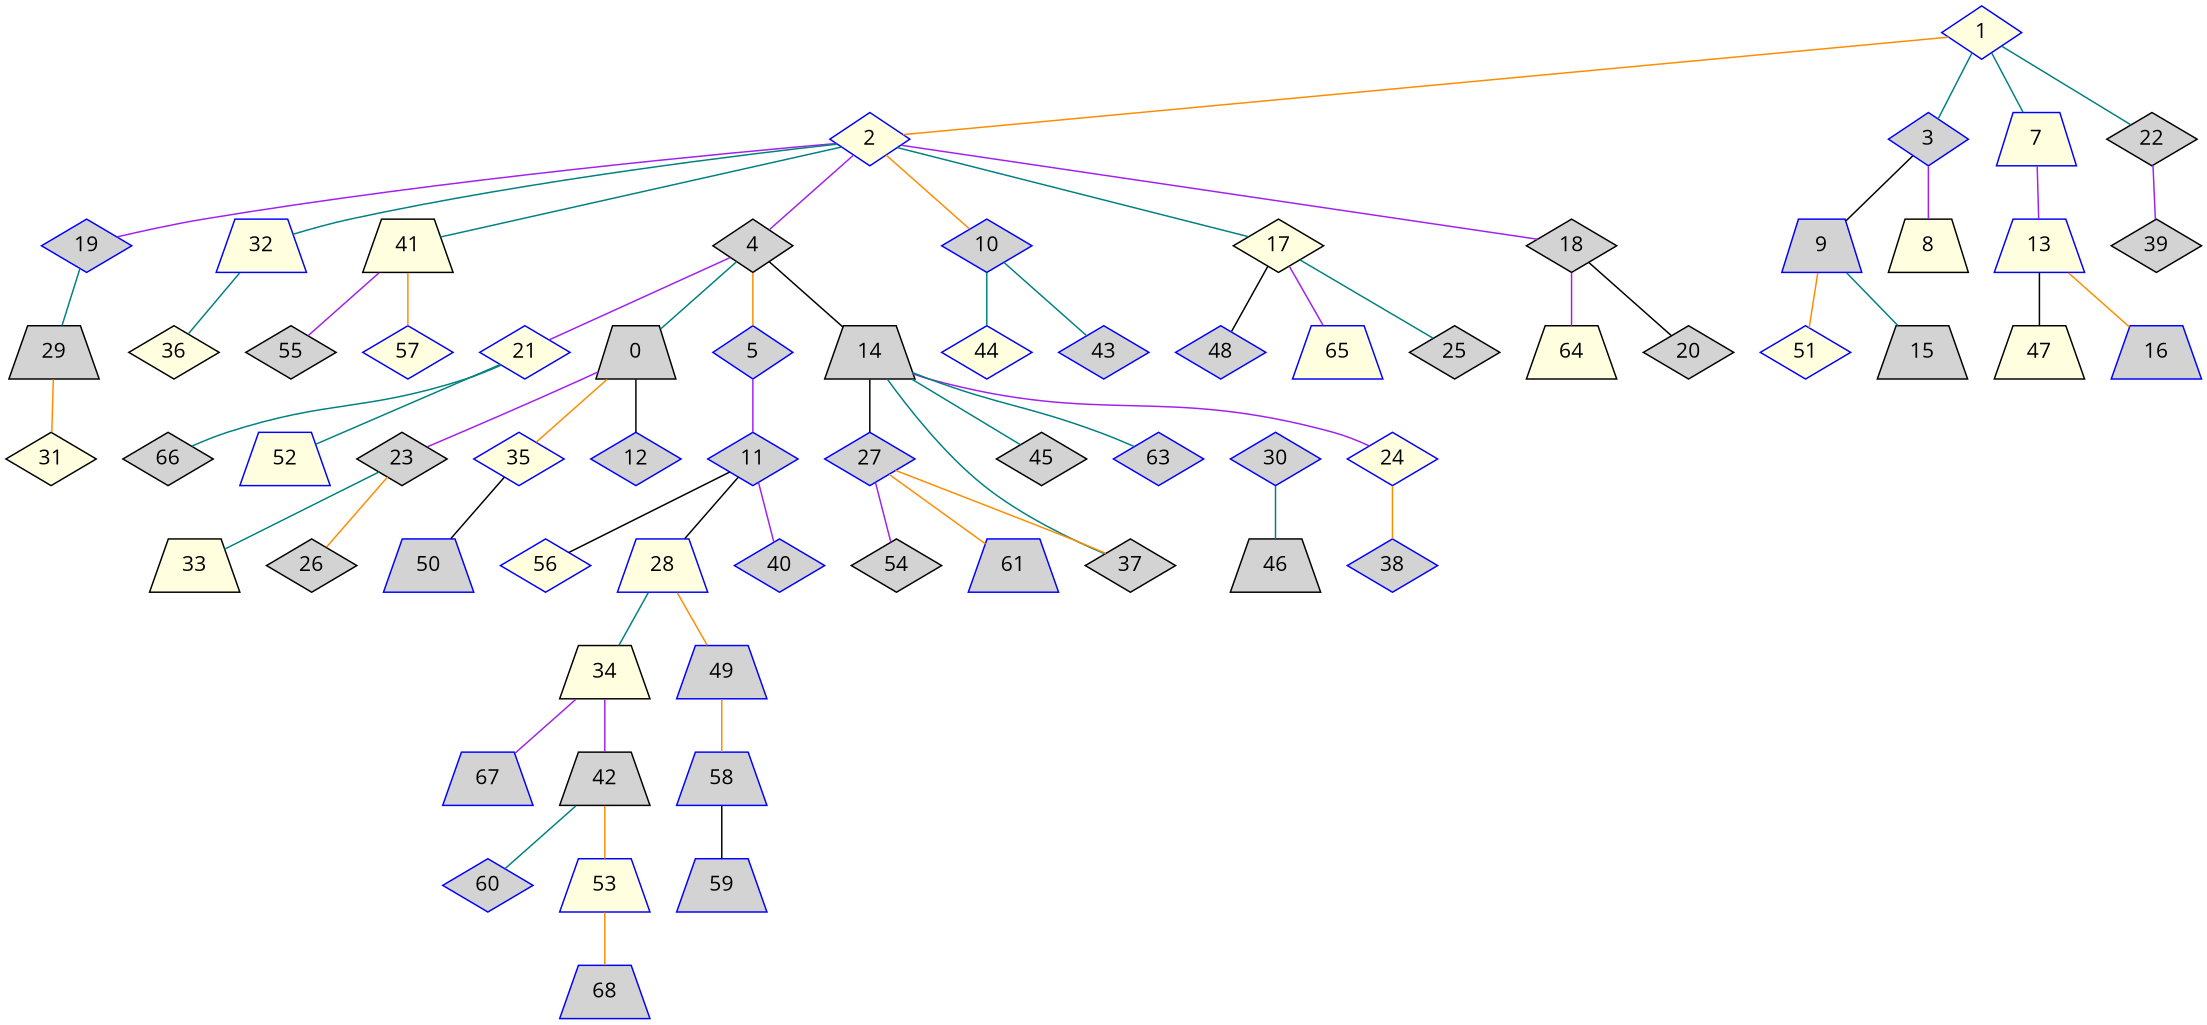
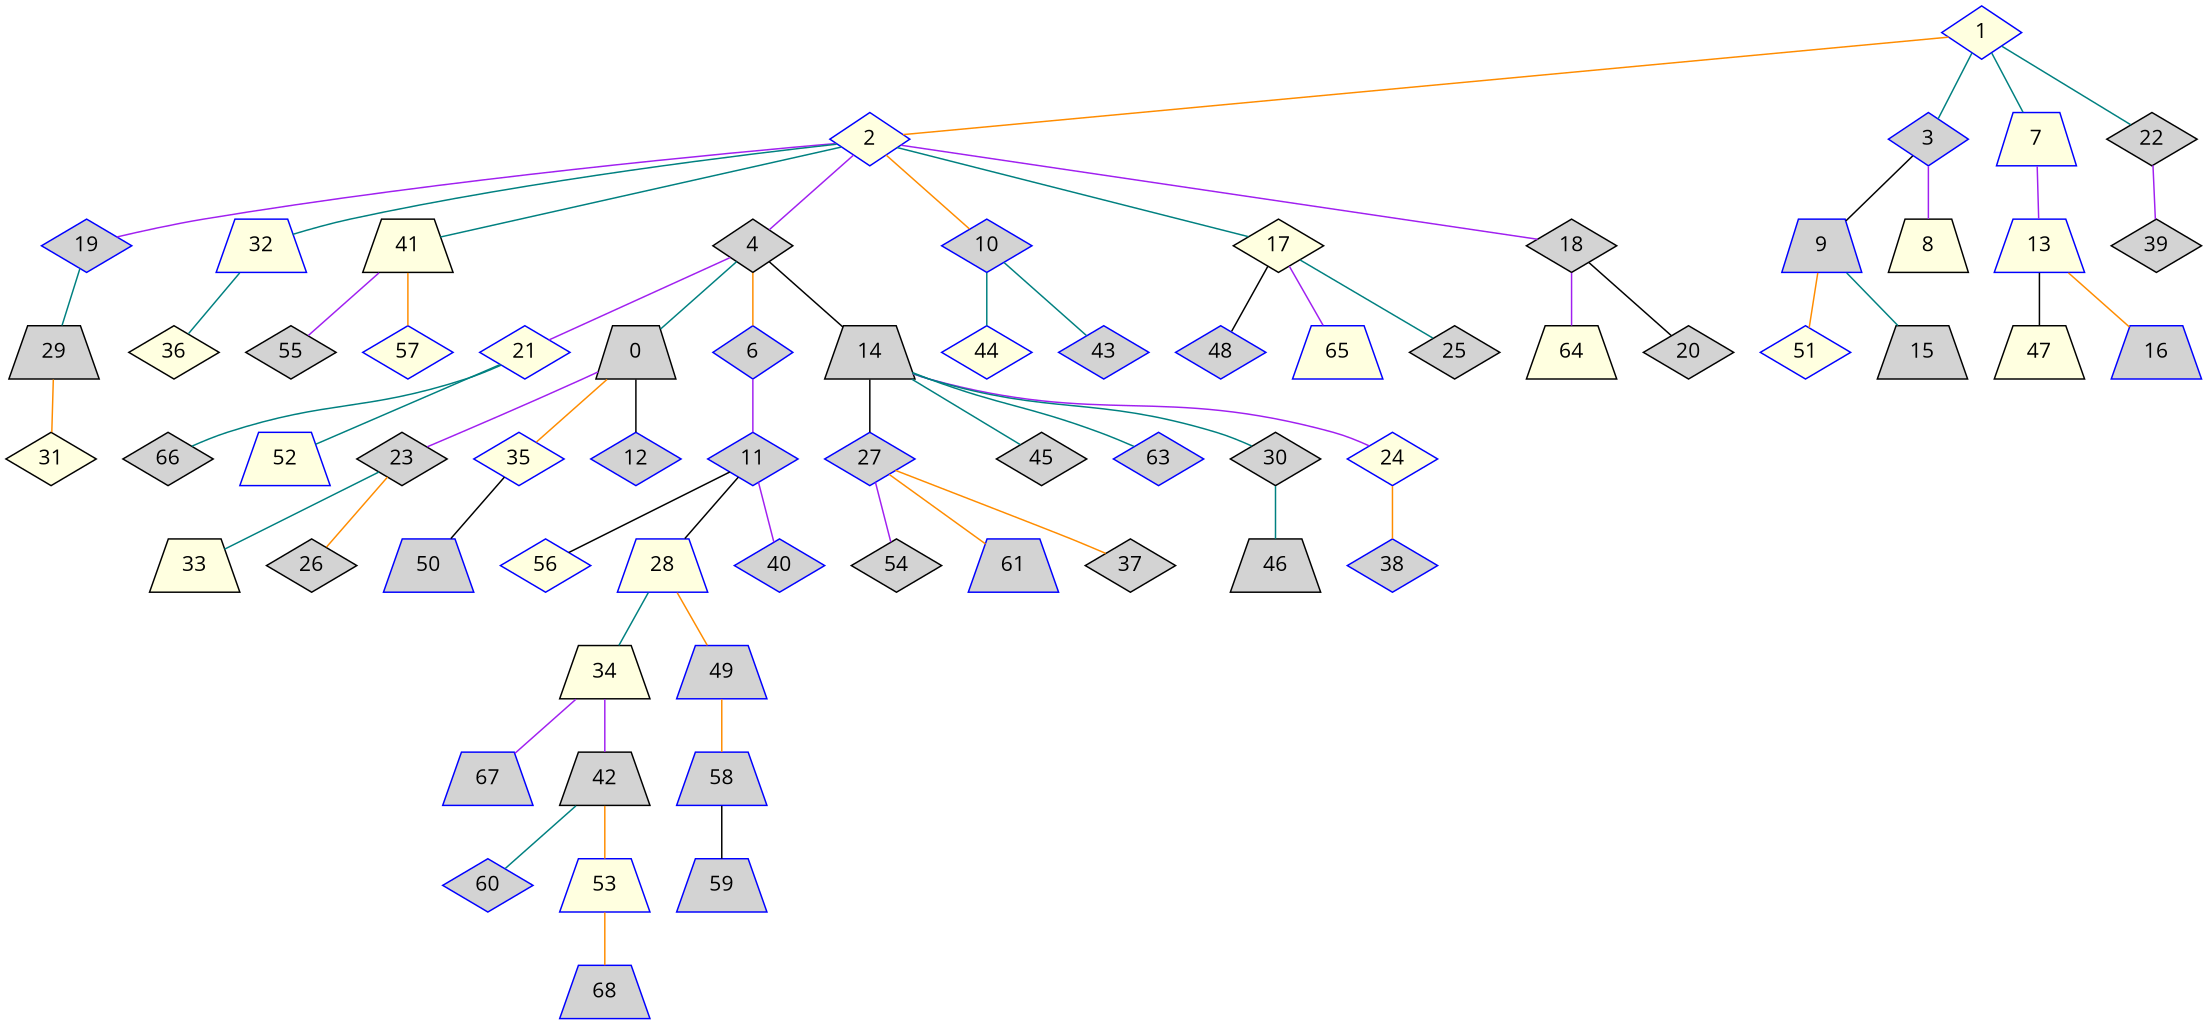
node "5": label "5" -> "6"
node "30": color blue -> black
edge "14" -- "37": now "14" -- "30"
